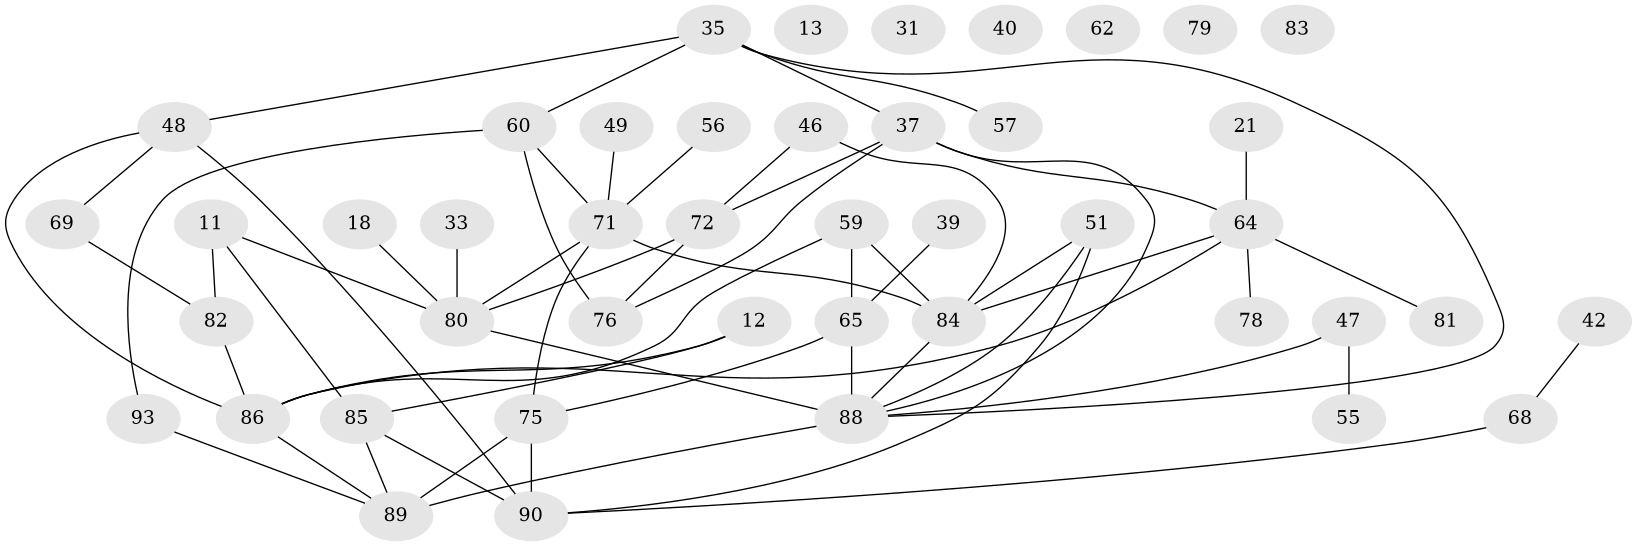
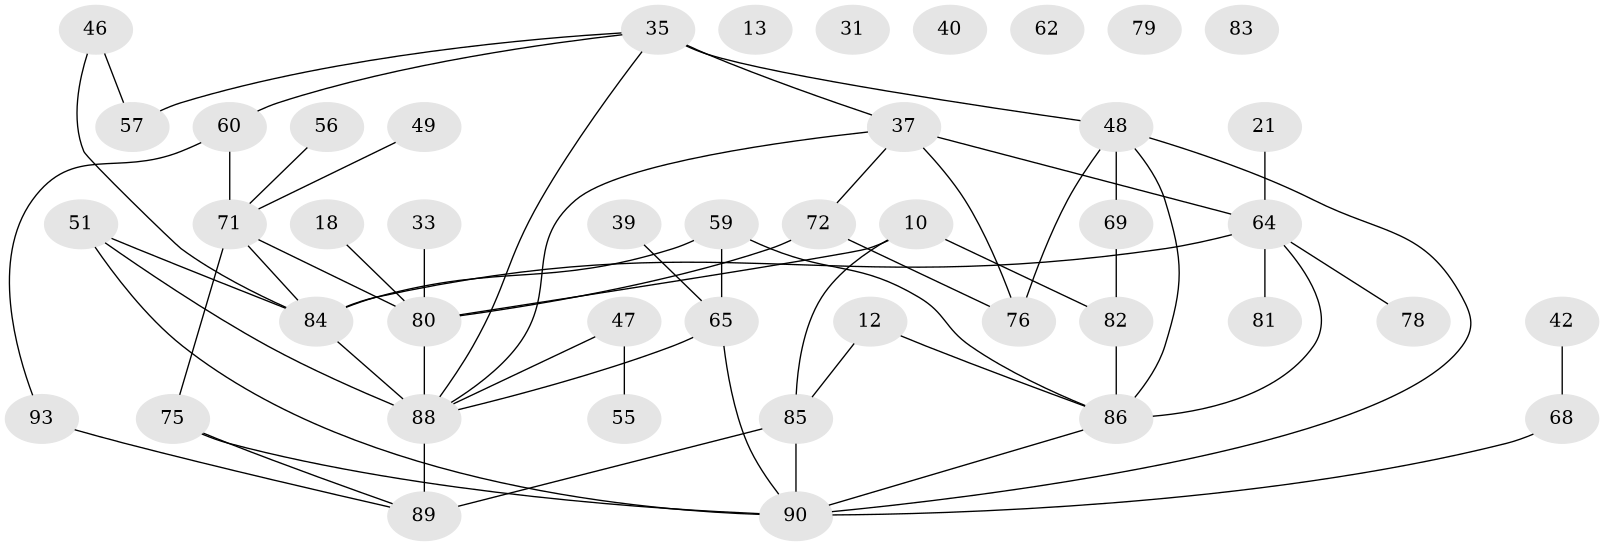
edge "46" -- "72": now "46" -- "57"
node "11": label "11" -> "10"
edge "60" -- "76": now "48" -- "76"
edge "65" -- "75": now "65" -- "90"
edge "86" -- "89": now "86" -- "90"
